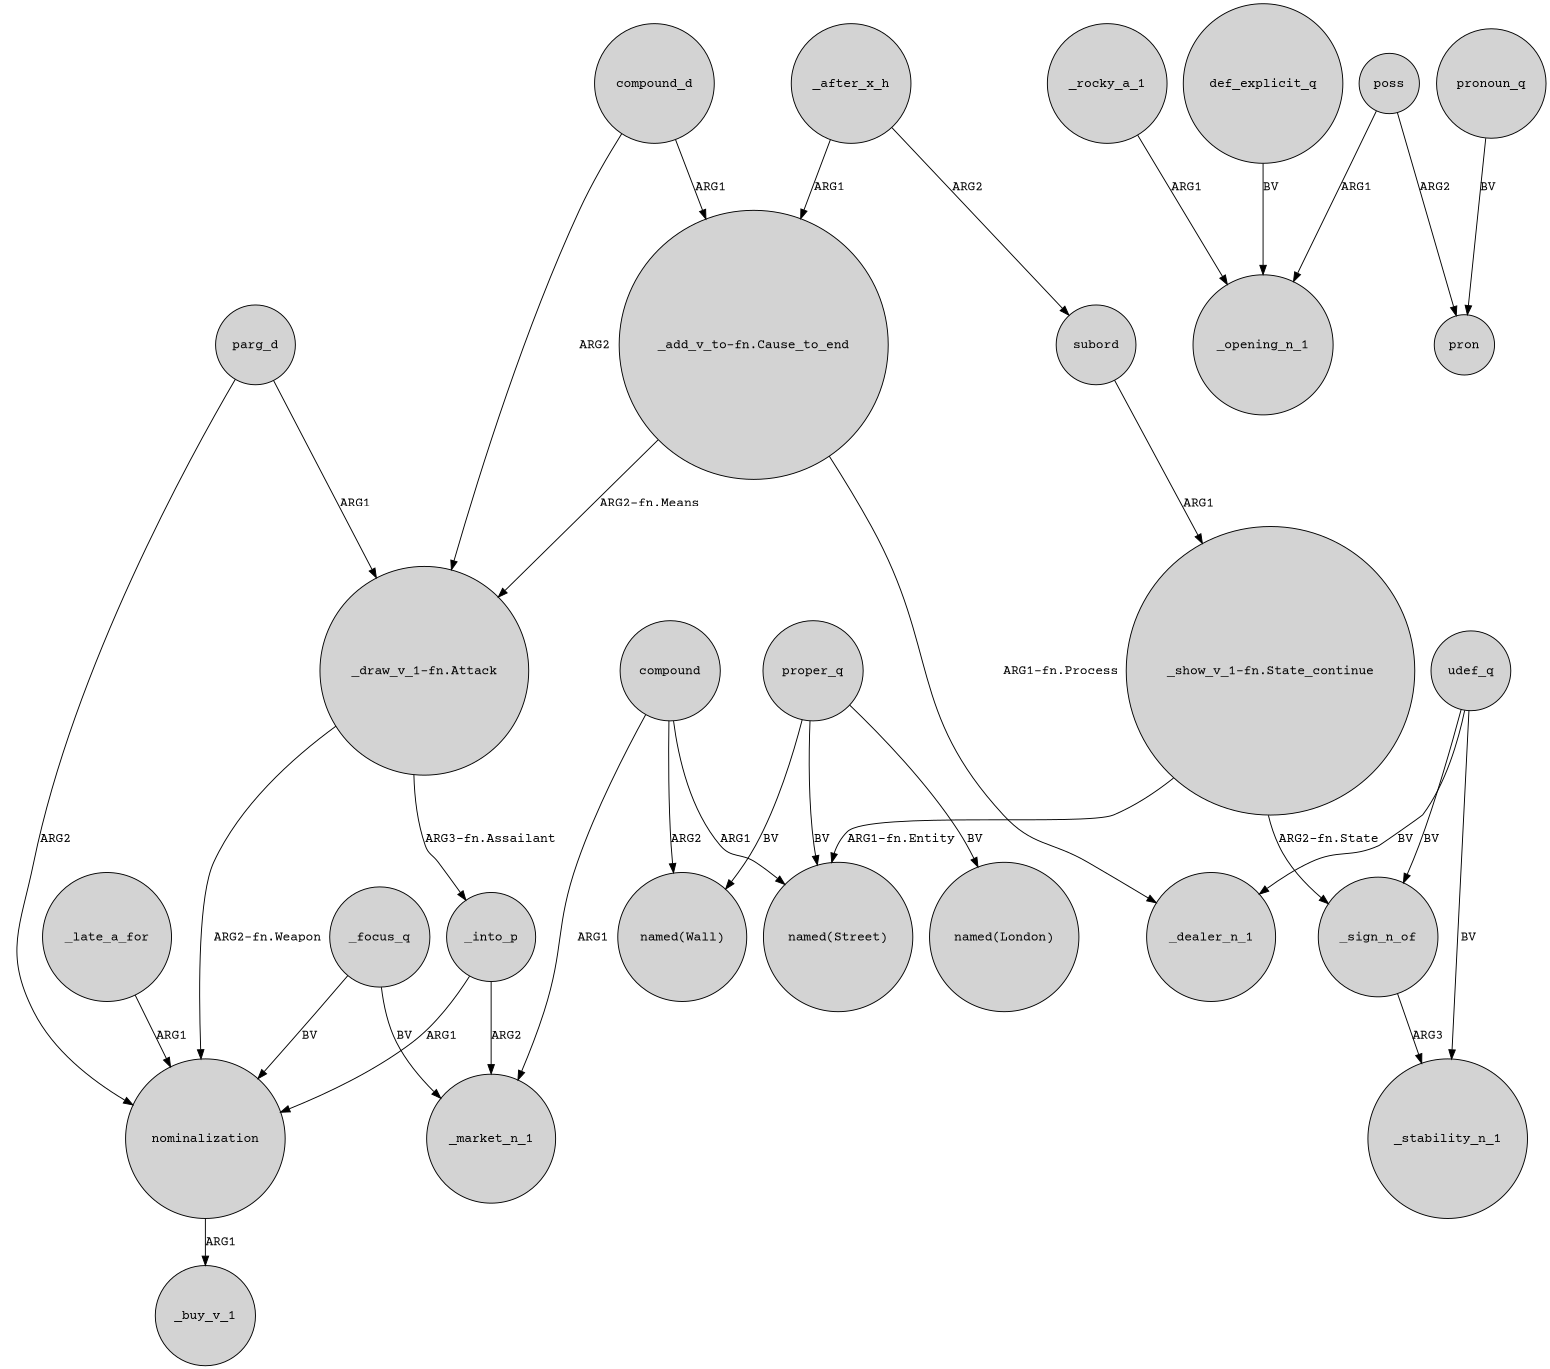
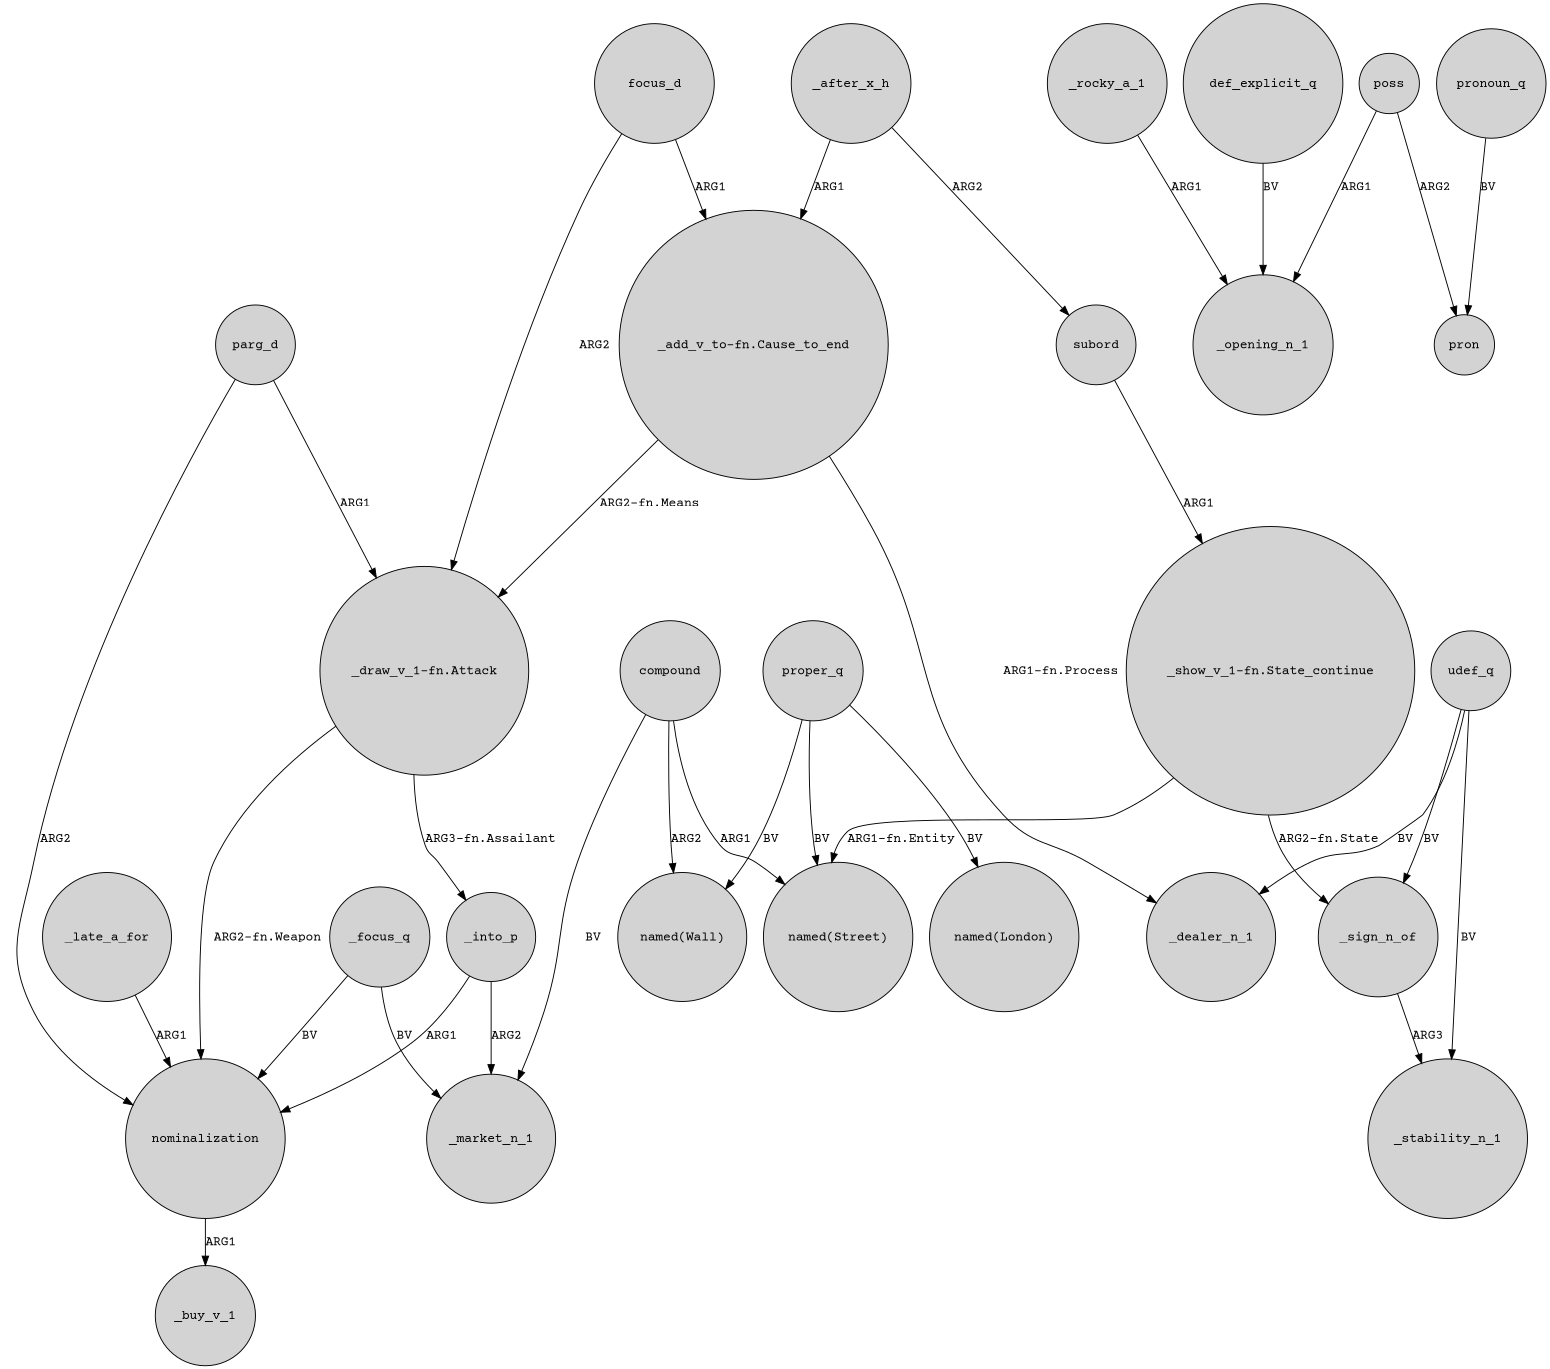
node "compound_d": label "compound_d" -> "focus_d"
edge "compound" -> "_market_n_1": label "ARG1" -> "BV"
